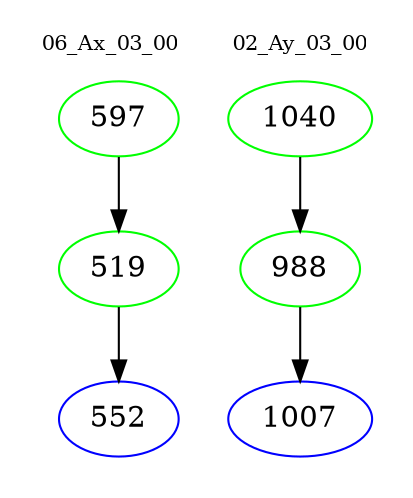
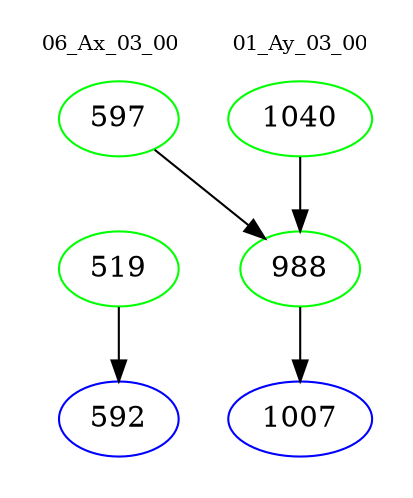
cluster "02_Ay_03_00": label "02_Ay_03_00" -> "01_Ay_03_00"
edge "597" -> "519": now "597" -> "988"
node "552": label "552" -> "592"
